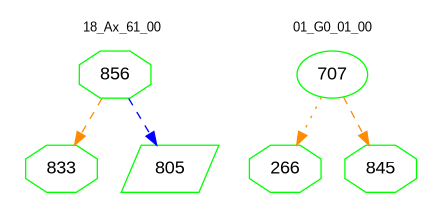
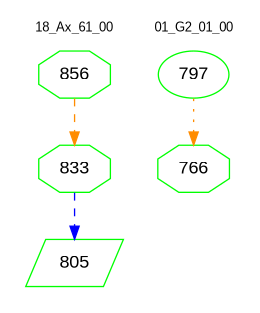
cluster "01_G0_01_00": label "01_G0_01_00" -> "01_G2_01_00"
node "707": label "707" -> "797"
edge "856" -> "805": now "833" -> "805"
node "266": label "266" -> "766"
node "845": removed
